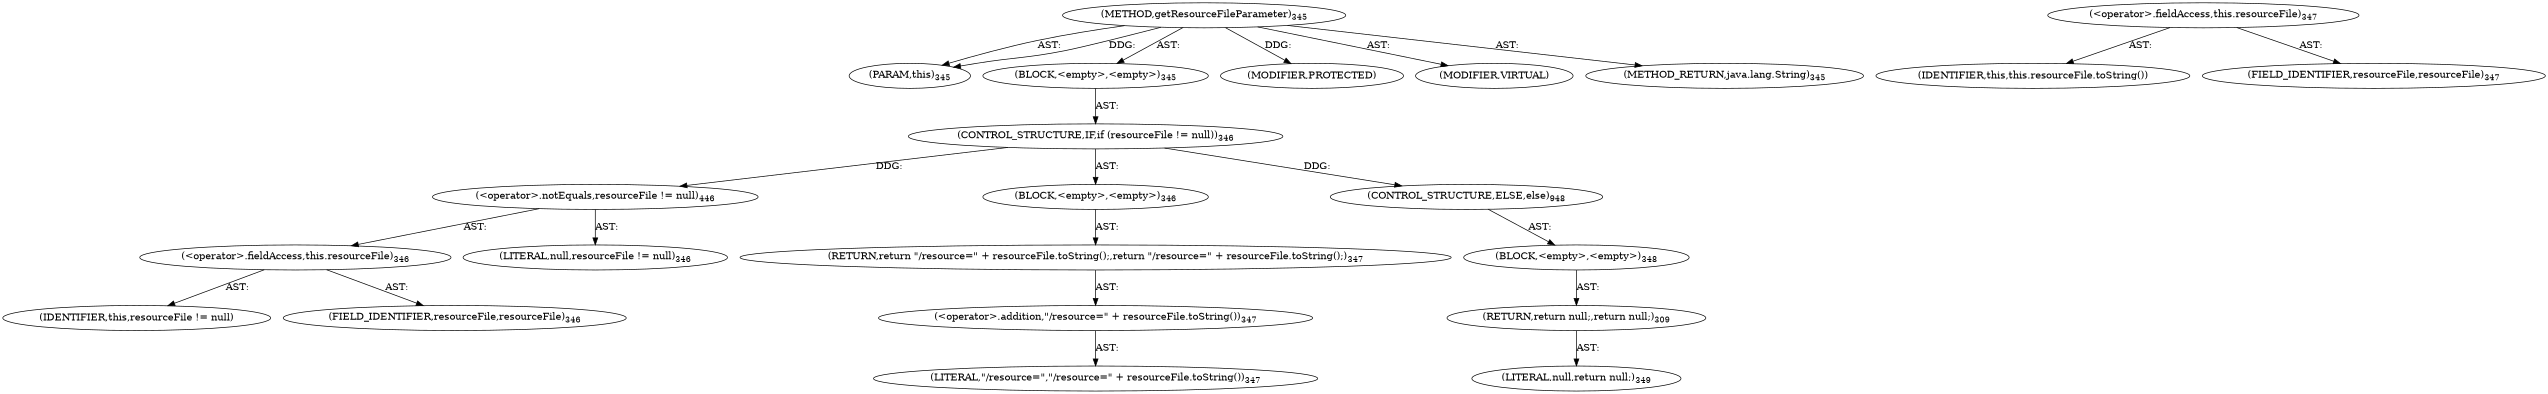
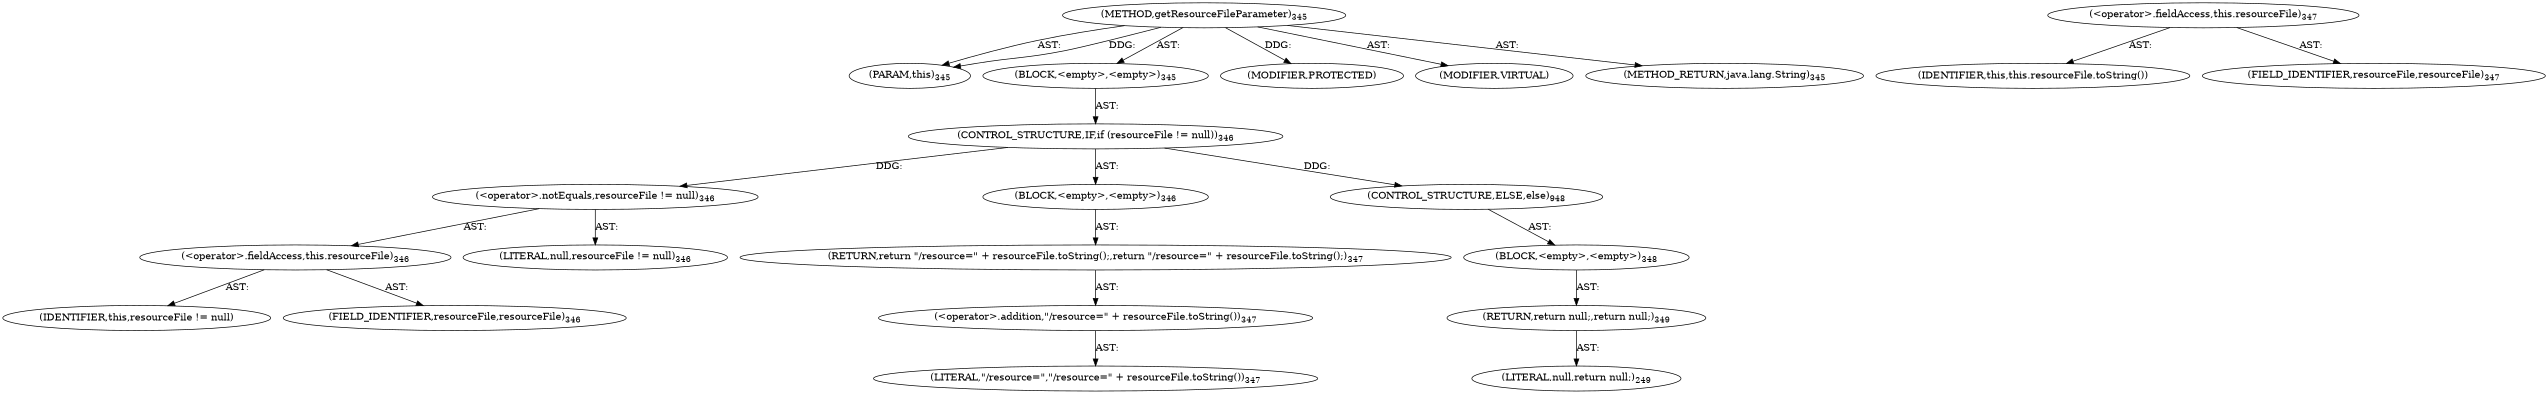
node "(<operator>.notEquals,resourceFile != null)": text "446" -> "346"
node "(RETURN,return null;,return null;)": text "309" -> "349"
node "(LITERAL,null,return null;)": text "349" -> "249"
